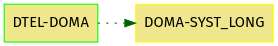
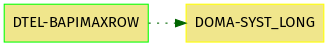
node "DTEL-DOMA": label "DTEL-DOMA" -> "DTEL-BAPIMAXROW"
